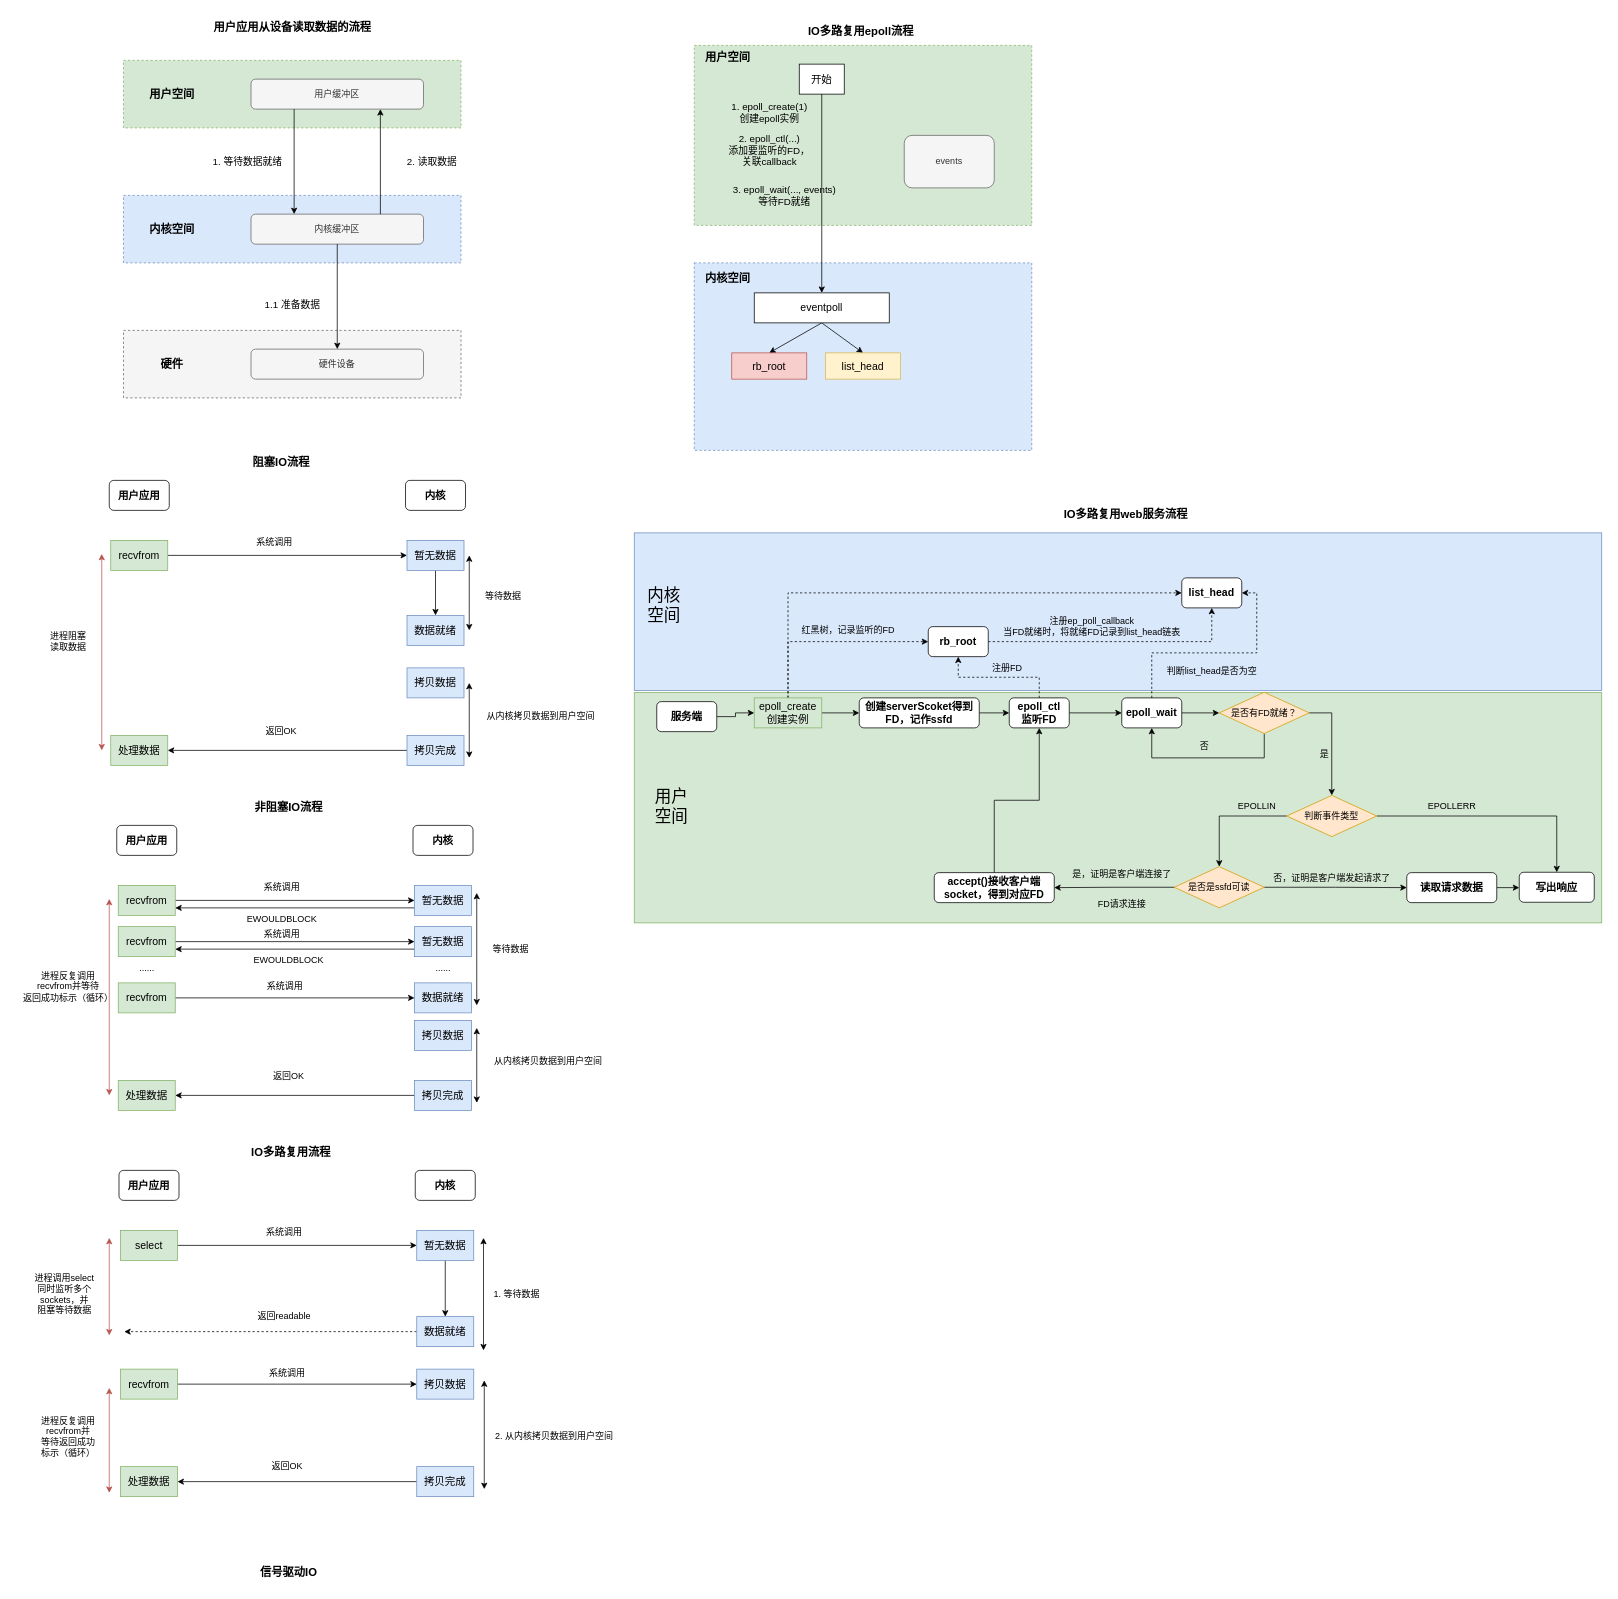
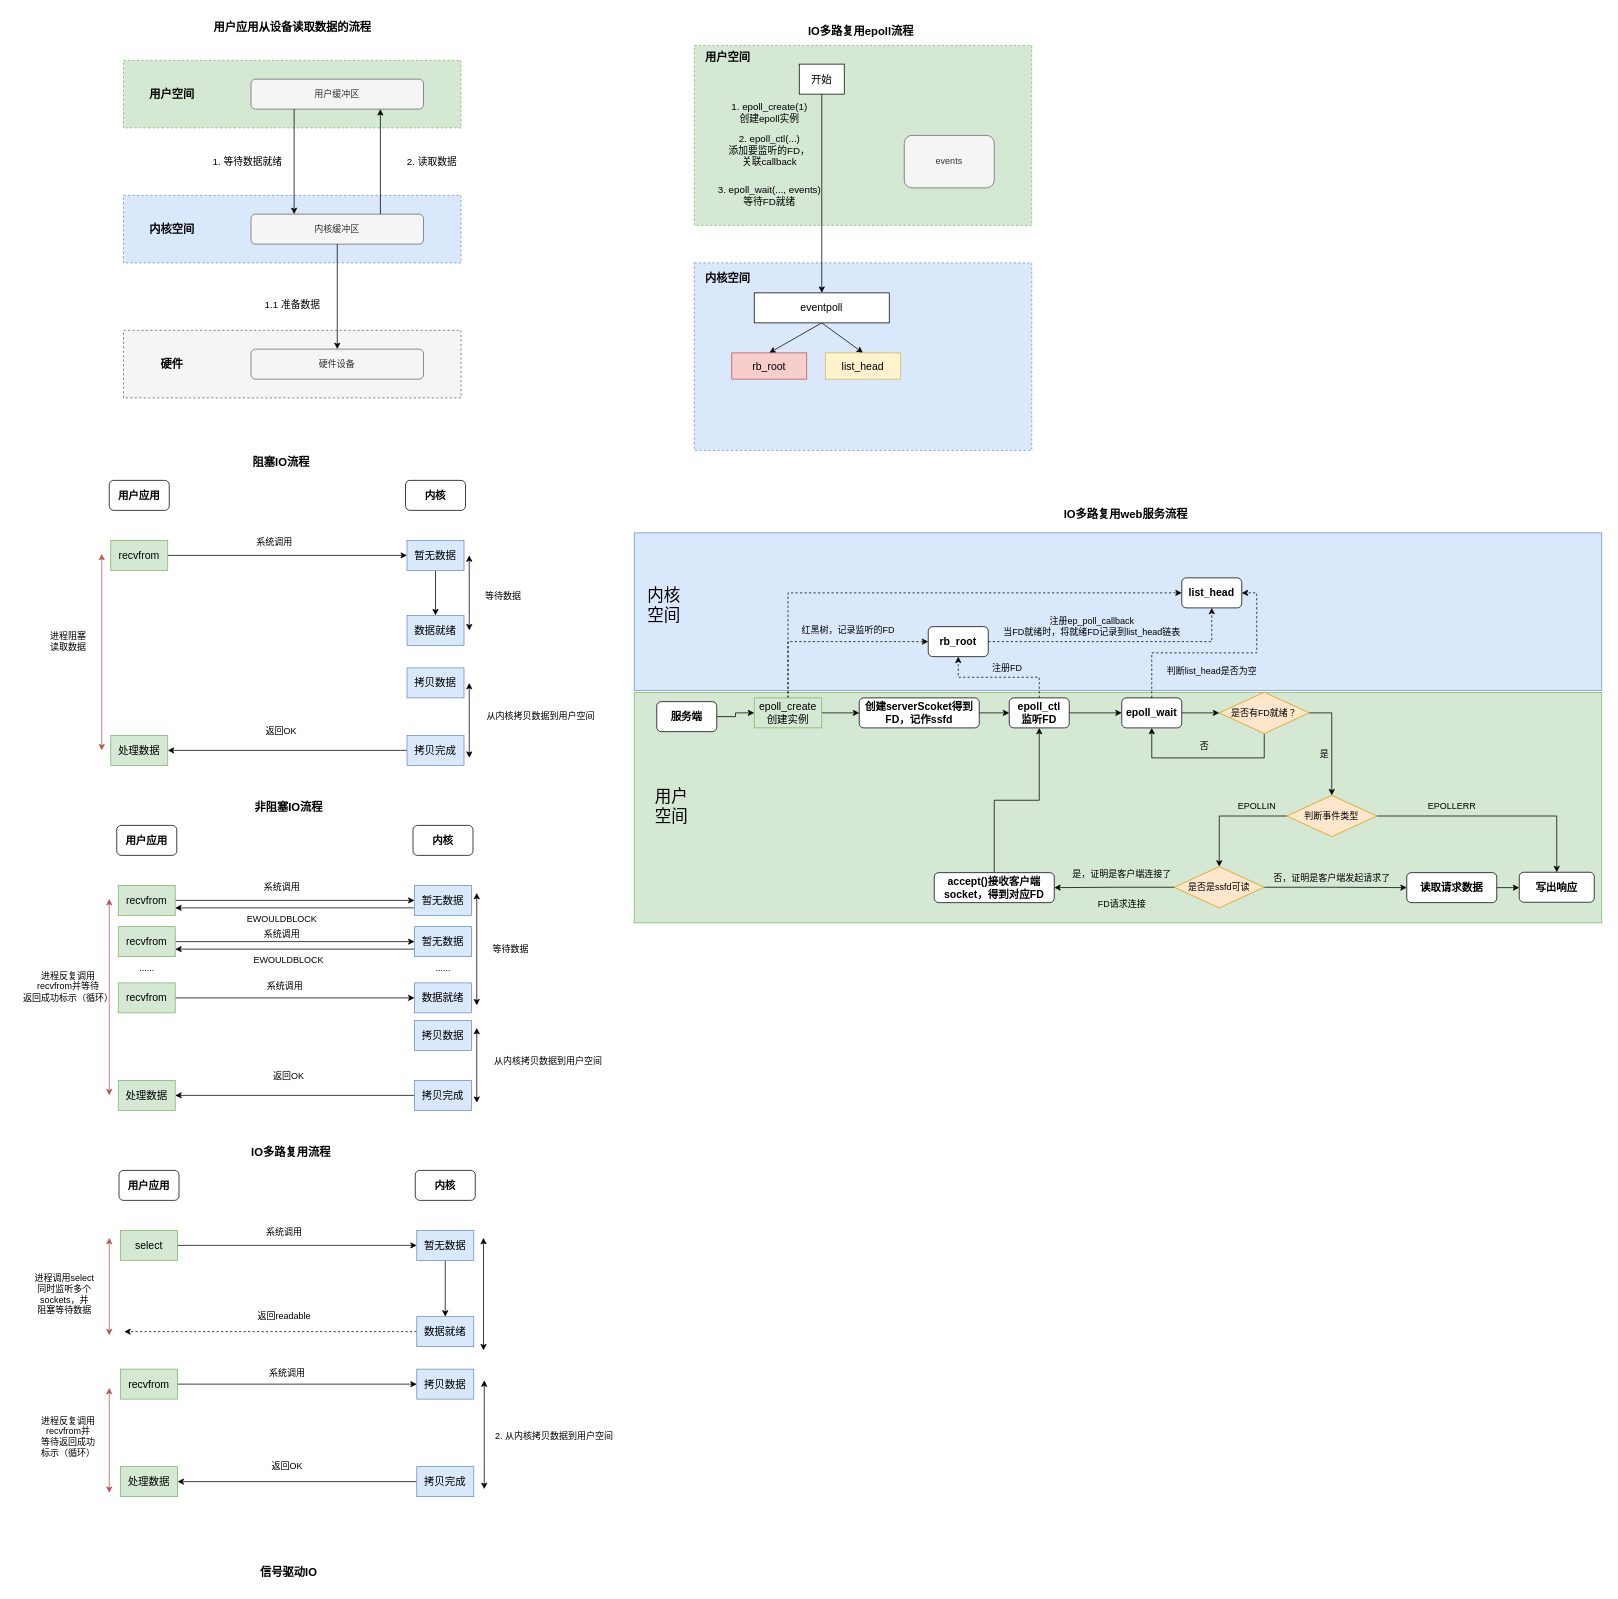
node "3. epoll_wait(..., events) 等待FD就绪": moved (784, 195) -> (769, 195)
node "1. 等待数据": removed
